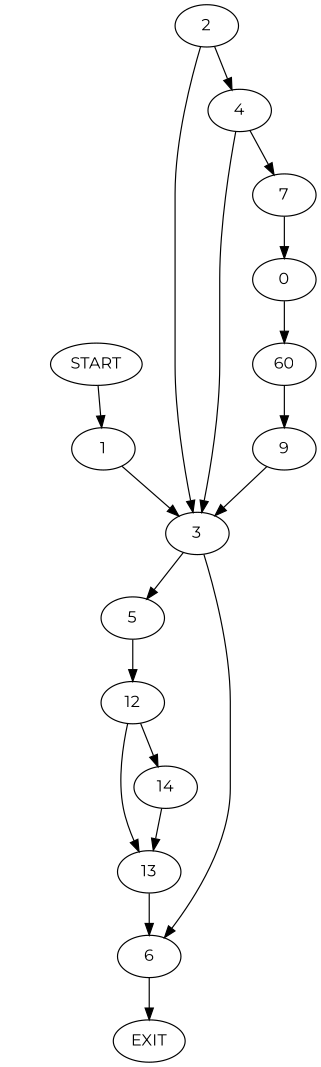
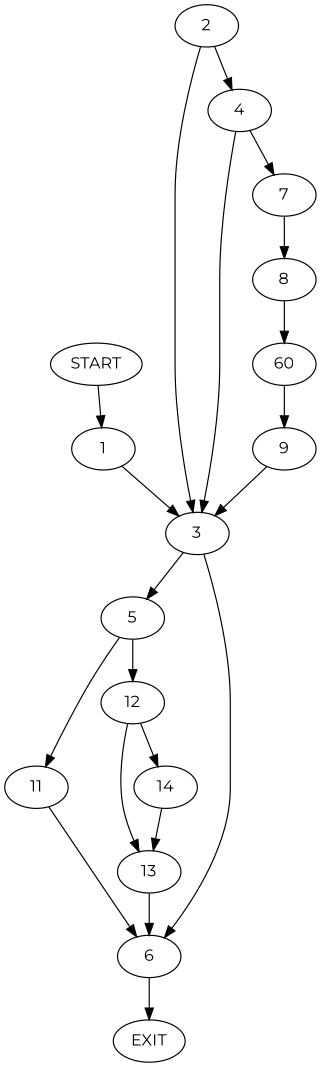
node "0": label "0" -> "8"
node "11": added
